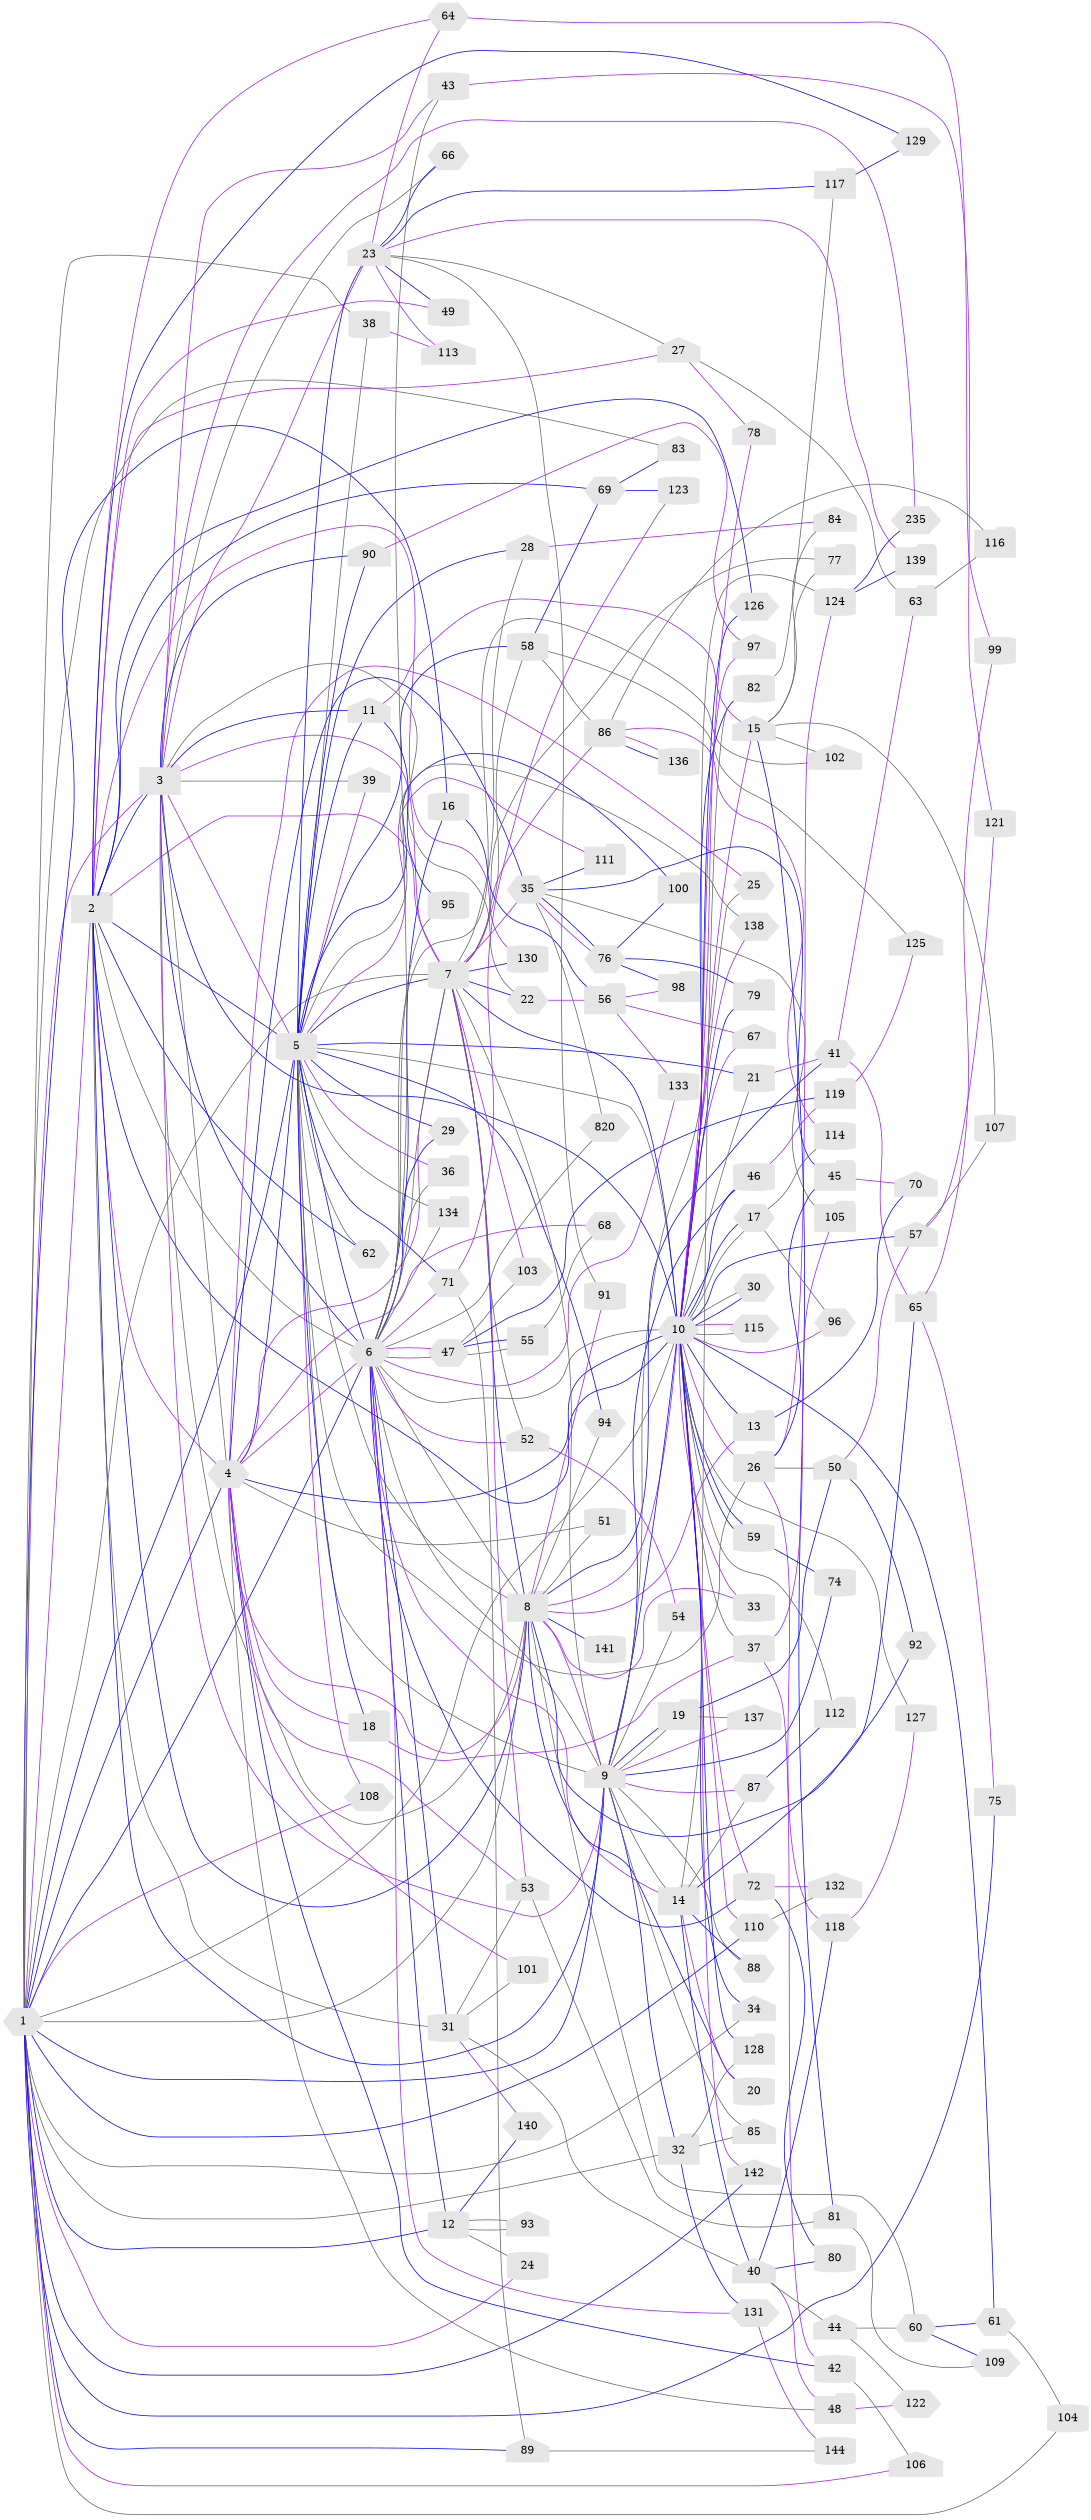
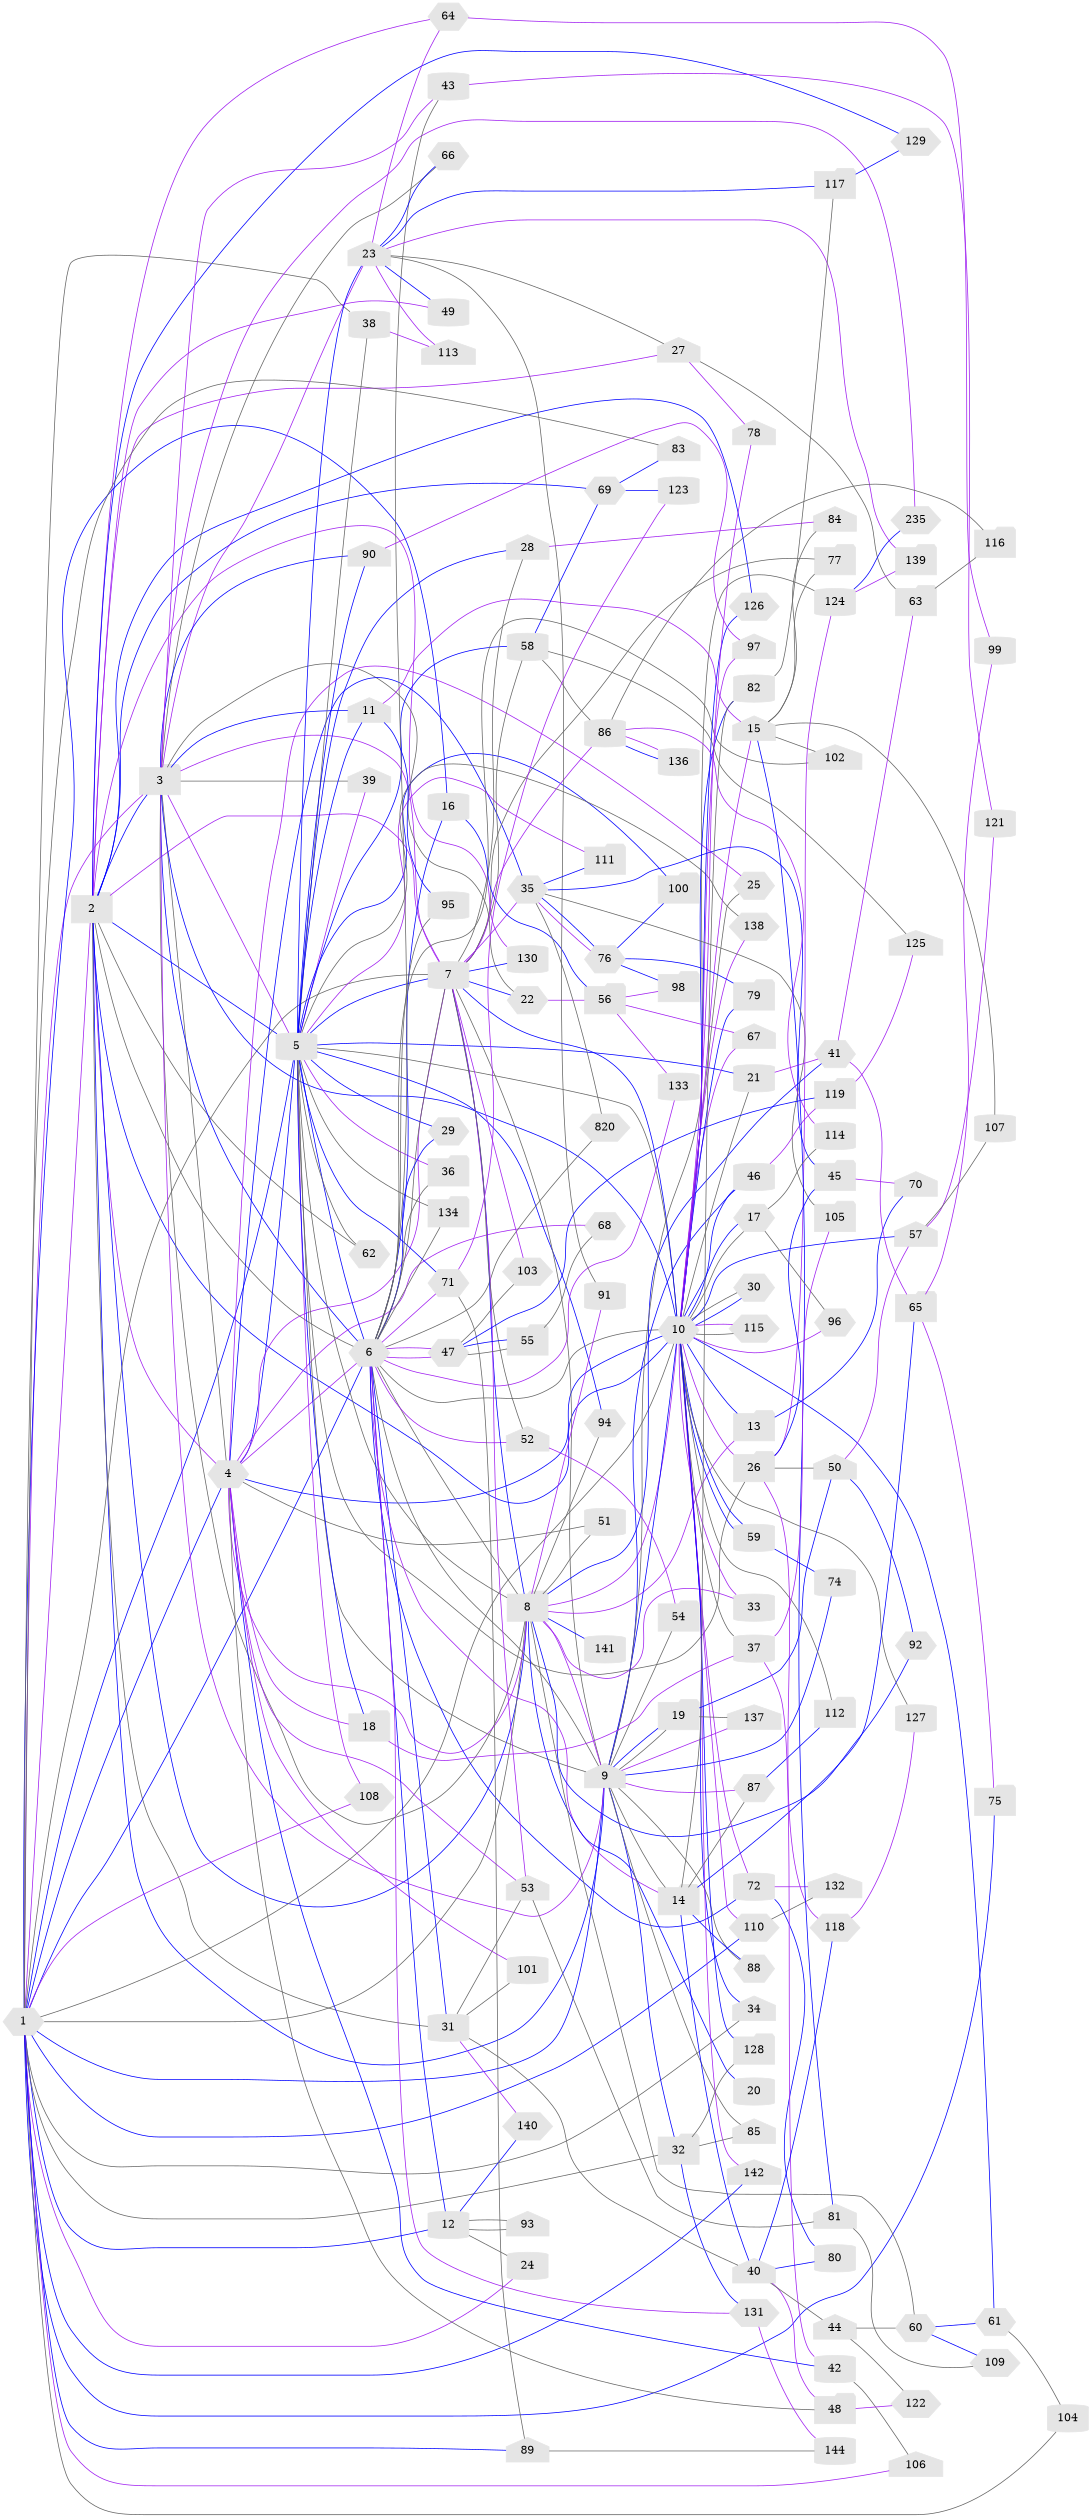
edge "139" -- "124": color blue -> purple
edge "2" -- "62": color blue -> gray40
edge "14" -- "20": removed
